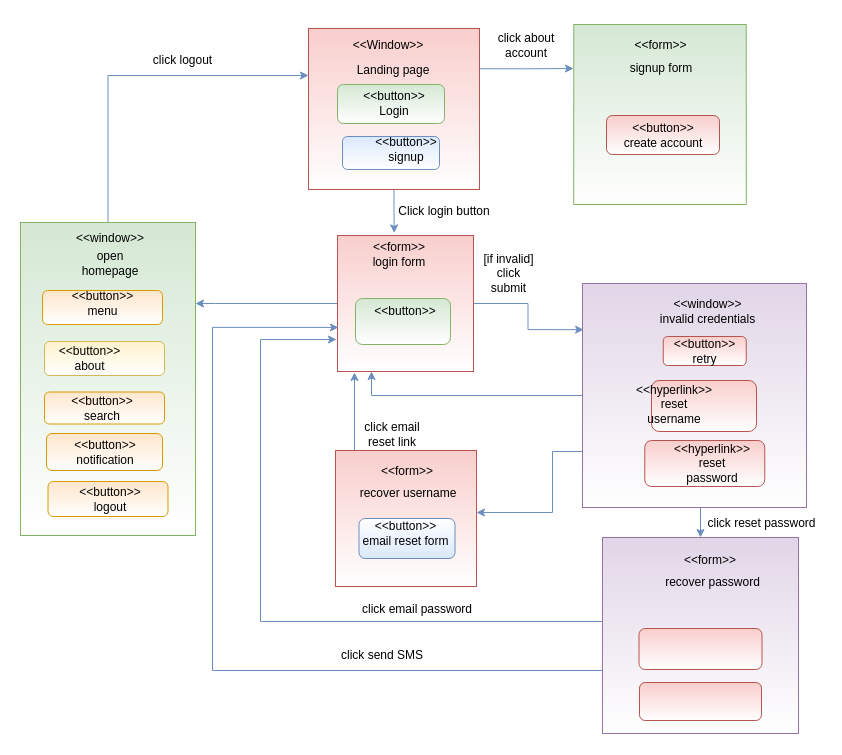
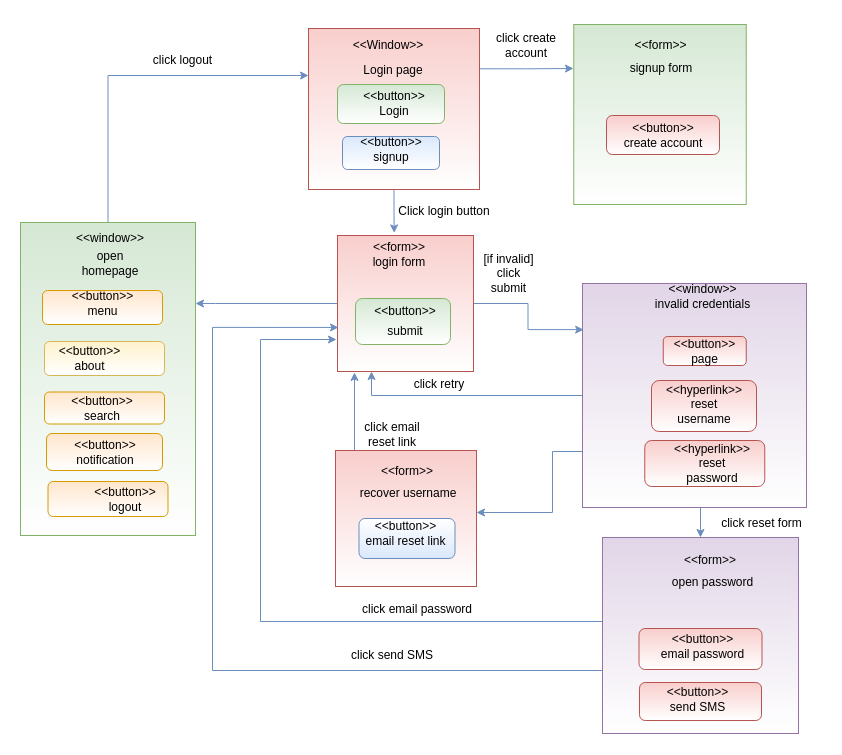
node "click about account": label "click about account" -> "click create account"
node "Landing page": label "Landing page" -> "Login page"
node "<<button>> signup": moved (407, 150) -> (392, 150)
node "<<window>> invalid credentials": moved (708, 312) -> (703, 297)
node "submit": added
node "<<button>> retry": label "<<button>> retry" -> "<<button>> page"
node "click retry": added
node "<<hyperlink>> reset username": moved (674, 405) -> (704, 405)
node "<<button>> logout": moved (111, 499) -> (126, 499)
node "click reset password": label "click reset password" -> "click reset form"
node "<<button>> email reset form": label "<<button>> email reset form" -> "<<button>> email reset link"
node "recover password": label "recover password" -> "open password"
node "<<button>> email password": added
node "click send SMS": moved (382, 656) -> (392, 656)
node "<<button>> send SMS": added
